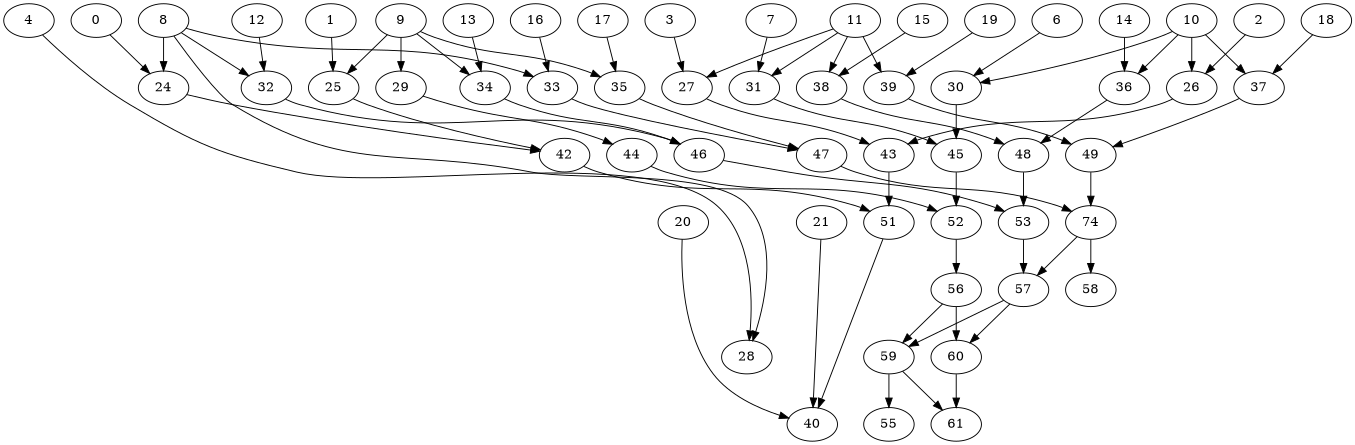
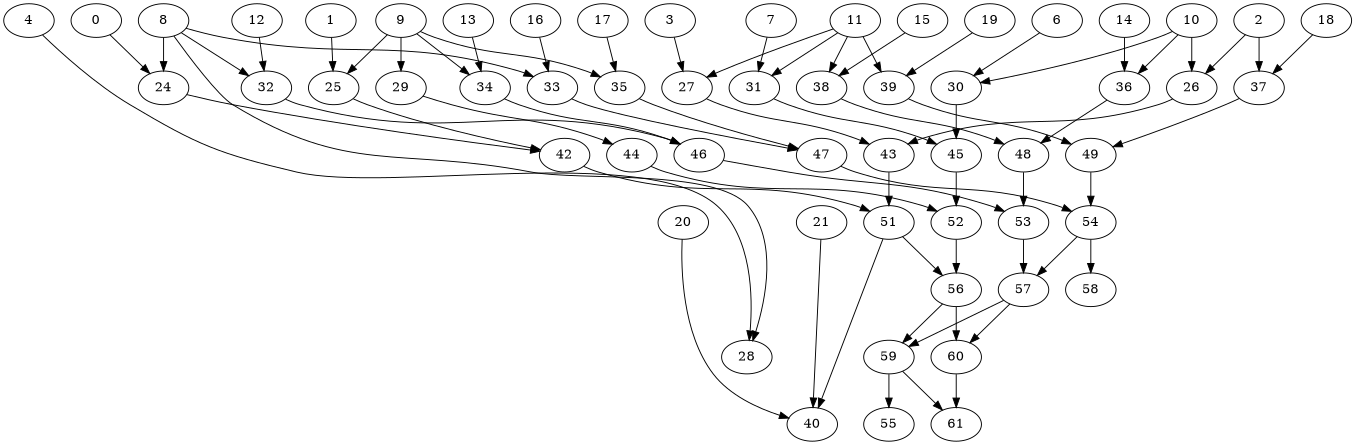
edge "10" -> "37": now "2" -> "37"
node "74": label "74" -> "54"
edge "51" -> "56": added
